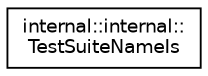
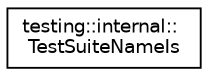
node "internal::internal:: TestSuiteNameIs": label "internal::internal:: TestSuiteNameIs" -> "testing::internal:: TestSuiteNameIs"
